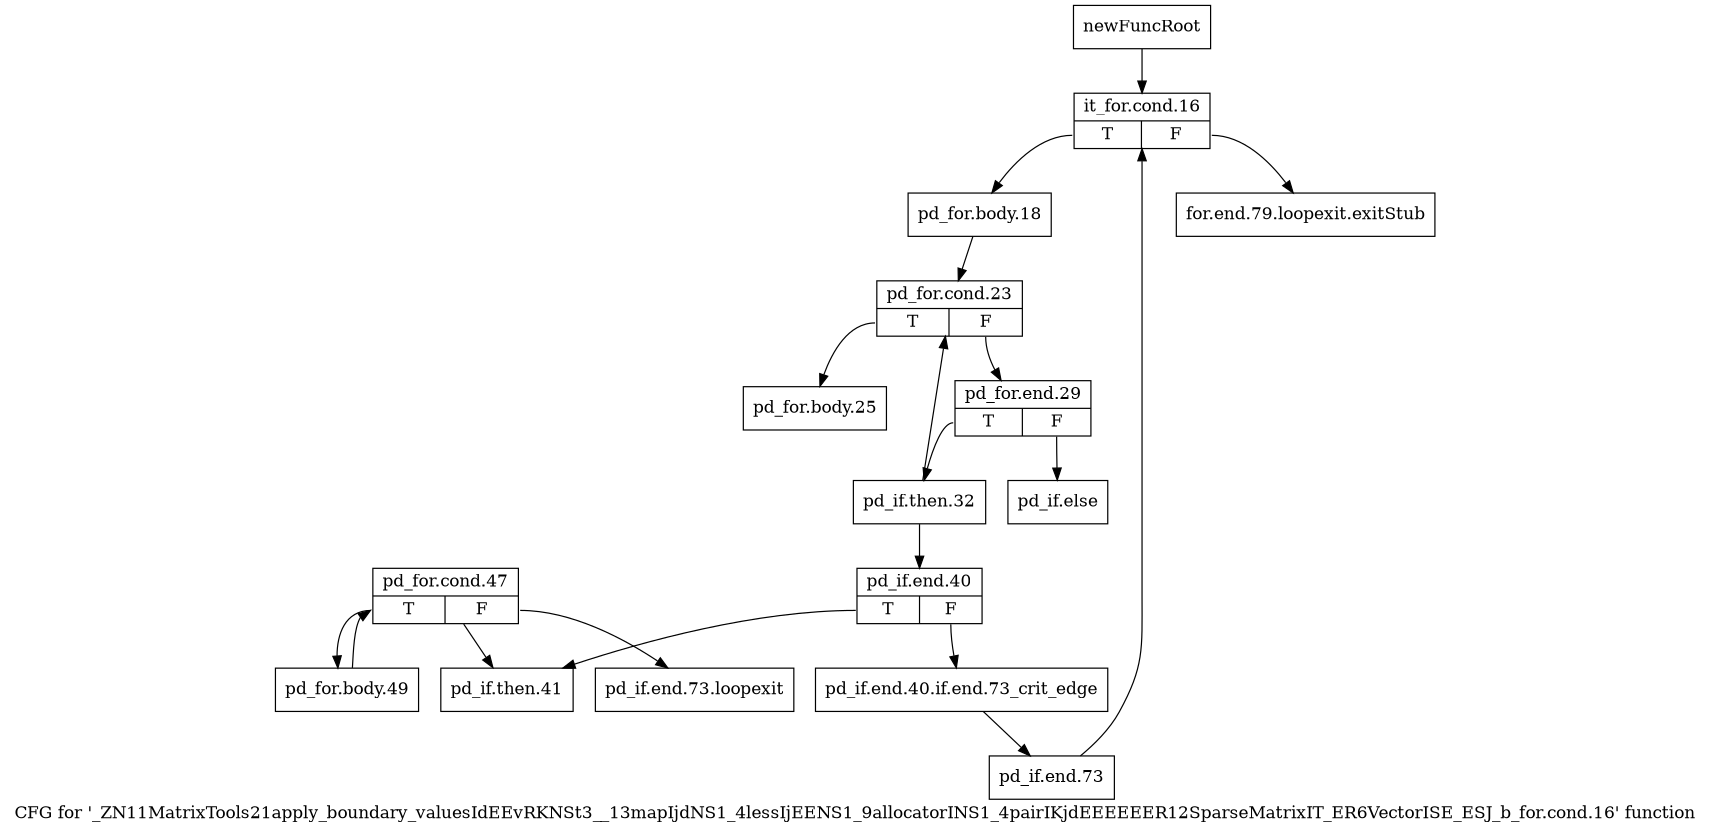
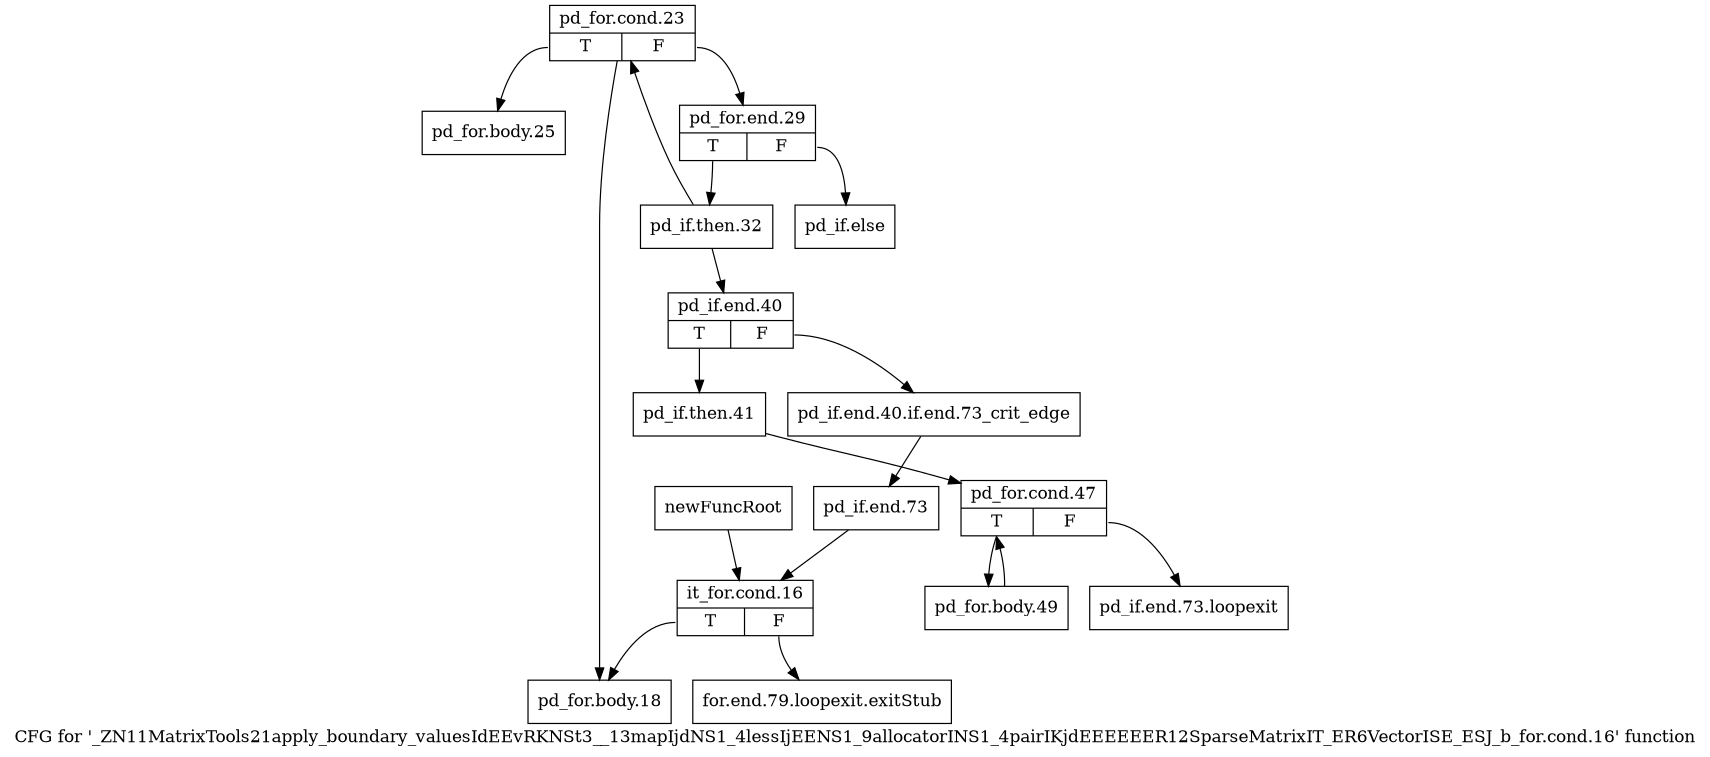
edge "pd_for.body.18" -> "pd_for.cond.23": reversed
edge "pd_for.cond.47" -> "pd_if.then.41": reversed
